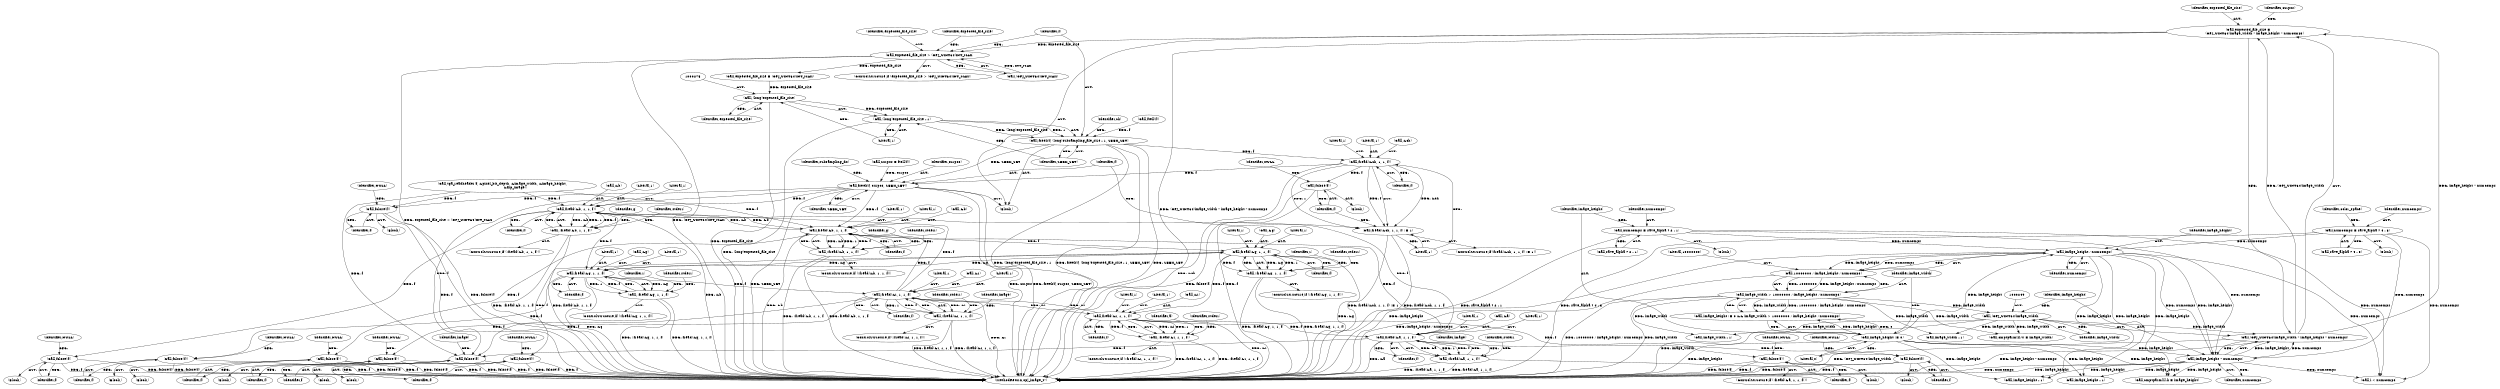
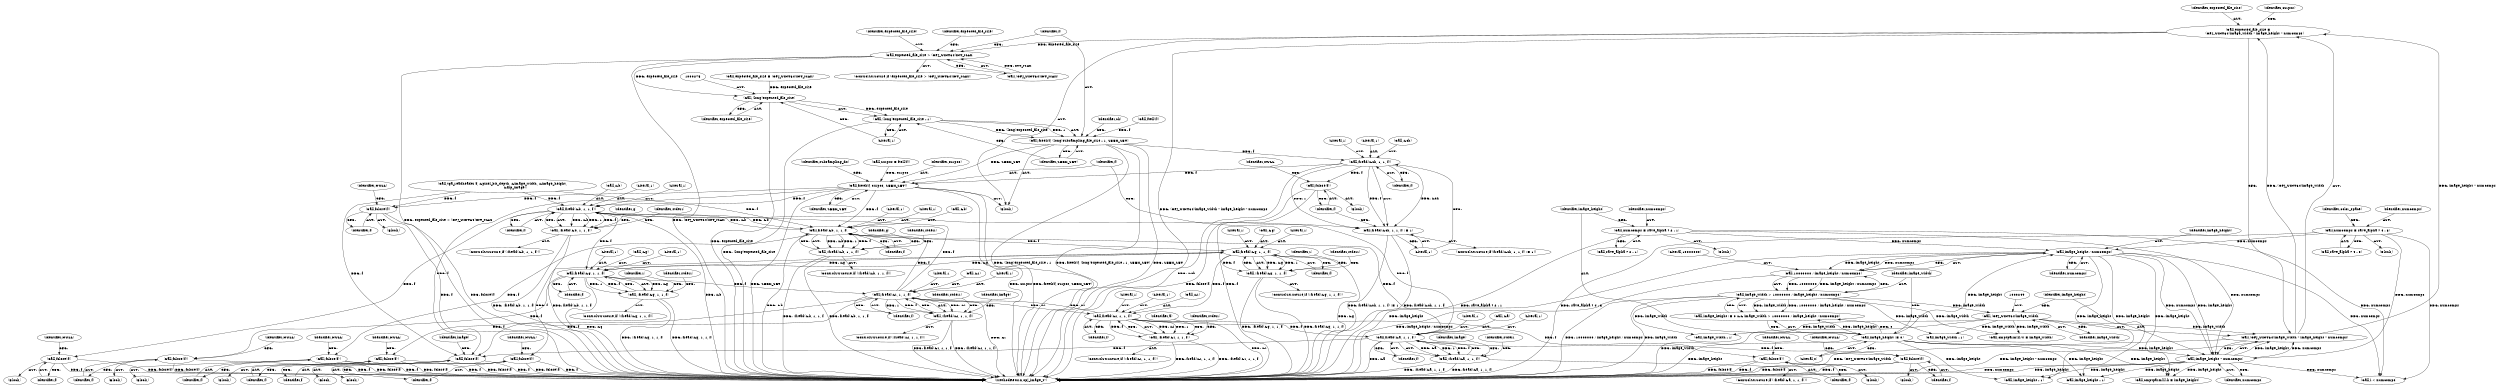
edge "(Call,expected_file_size > (OPJ_UINT64)INT_MAX)" -> "(Call,expected_file_size = (OPJ_UINT64)INT_MAX)": now "(Call,expected_file_size > (OPJ_UINT64)INT_MAX)" -> "(Call,(long)expected_file_size)"
